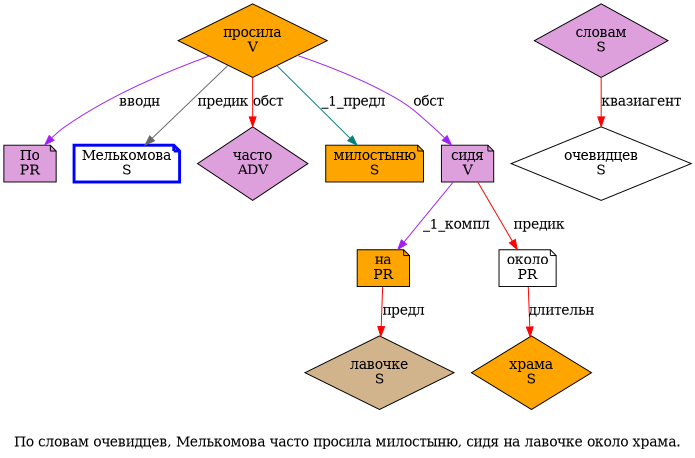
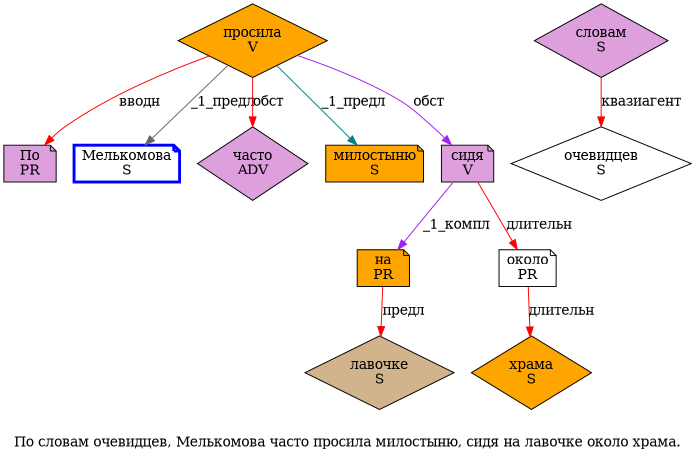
edge "просила V" -> "По PR": color purple -> red
edge "просила V" -> "Мелькомова S": label "предик" -> "_1_предл"
edge "сидя V" -> "около PR": label "предик" -> "длительн"
